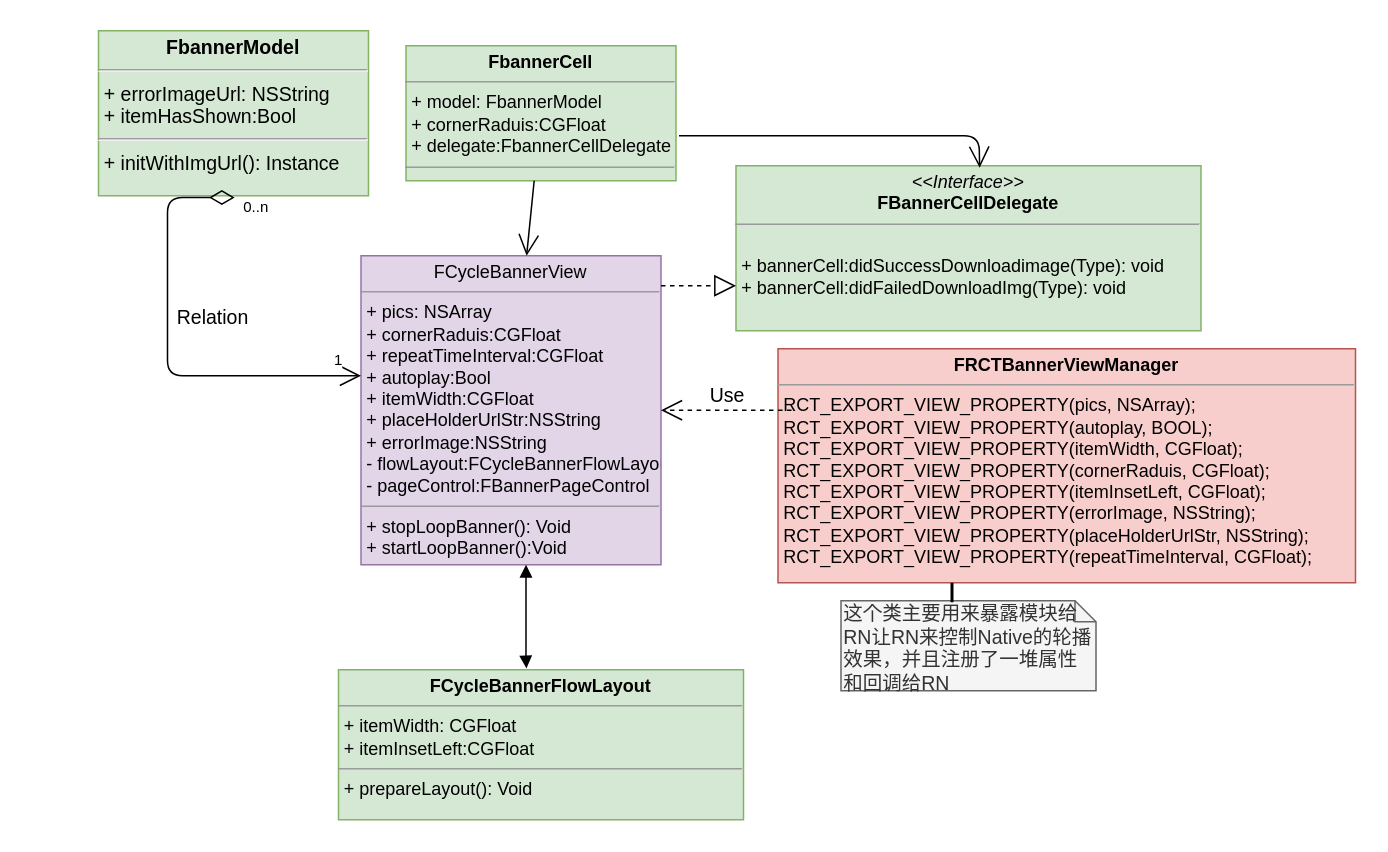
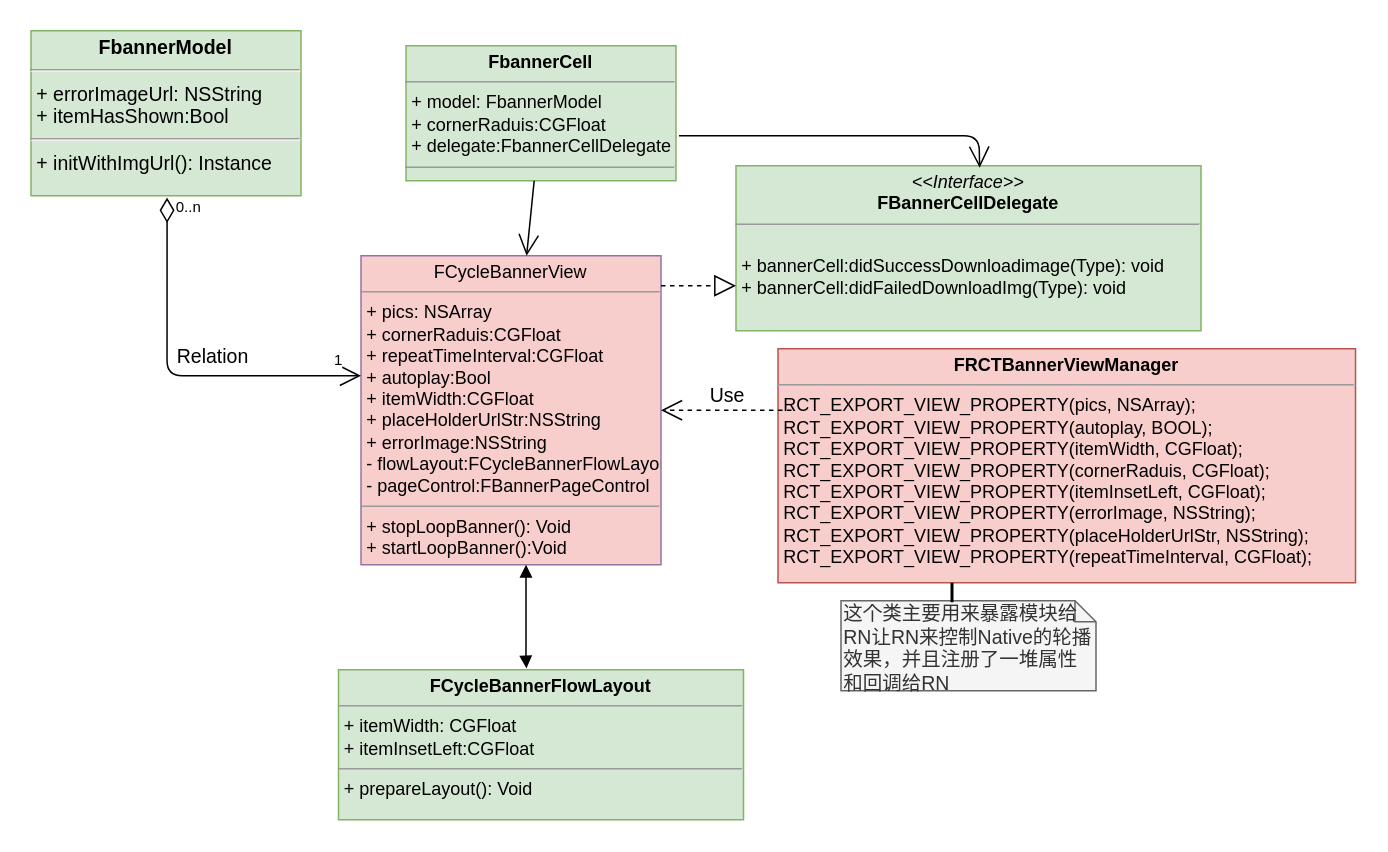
node "FbannerModel + errorImageUrl: NSString + itemHasShown:Bool + initWithImgUrl(): Instance": moved (233, 113) -> (166, 113)
node "FCycleBannerView + pics: NSArray + cornerRaduis:CGFloat + repeatTimeInterval:CGFloat + autoplay:Bool + itemWidth:CGFloat + placeHolderUrlStr:NSString + errorImage:NSString - flowLayout:FCycleBannerFlowLayout - pageControl:FBannerPageControl + stopLoopBanner(): Void + startLoopBanner():Void": fillcolor #e1d5e7 -> #f8cecc
